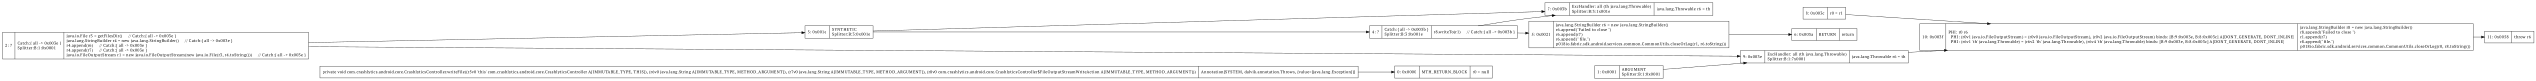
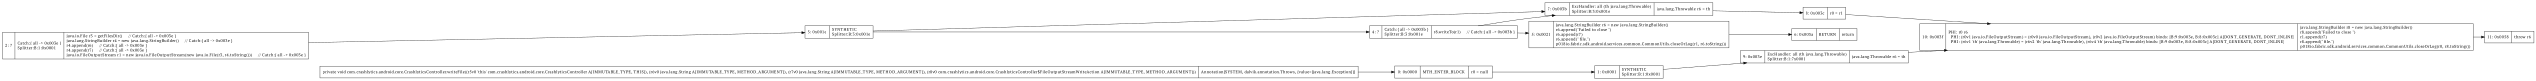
node "7: 0x003b": text "Splitter:B:3:1x001e" -> "Splitter:B:3:0x001e"
edge "7: 0x003b" -> "8: 0x003c": added
edge "2: ?" -> "9: 0x003e": removed
node "1: 0x0001": text "ARGUMENT" -> "SYNTHETIC"
node "0: 0x0000": text "MTH_RETURN_BLOCK" -> "MTH_ENTER_BLOCK"
edge "0: 0x0000" -> "1: 0x0001": added
